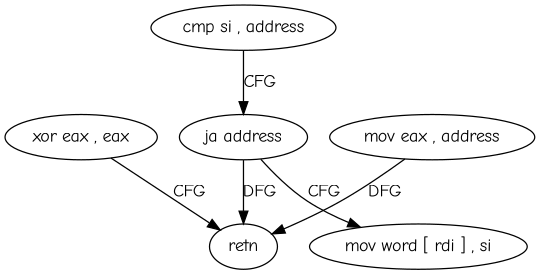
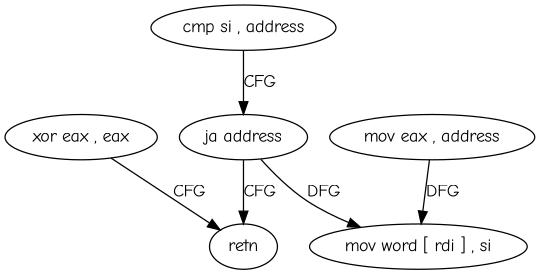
edge "ja address" -> "retn": label "DFG" -> "CFG"
edge "ja address" -> "mov word [ rdi ] , si": label "CFG" -> "DFG"
edge "mov eax , address" -> "retn": now "mov eax , address" -> "mov word [ rdi ] , si"
